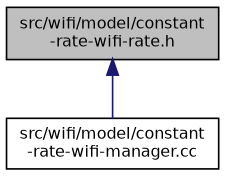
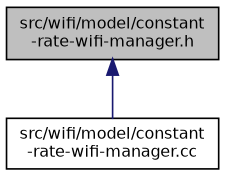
node "src/wifi/model/constant -rate-wifi-rate.h": label "src/wifi/model/constant -rate-wifi-rate.h" -> "src/wifi/model/constant -rate-wifi-manager.h"
